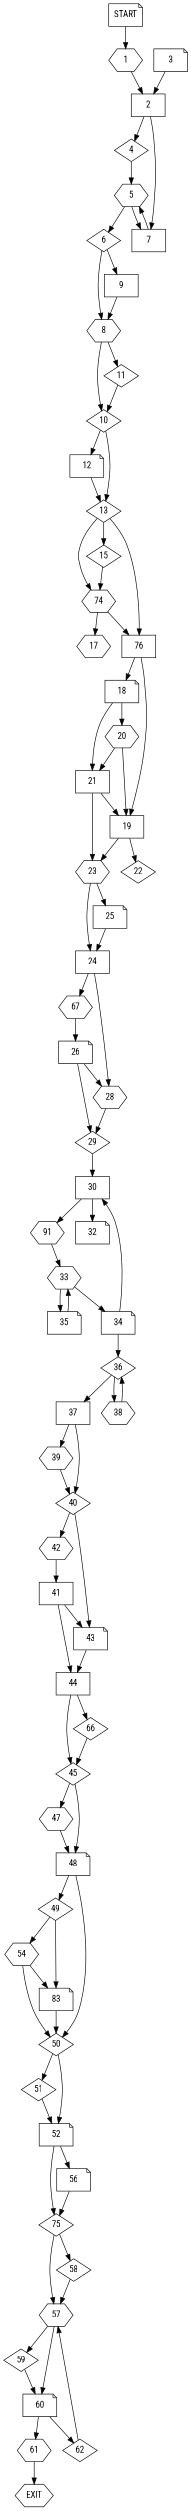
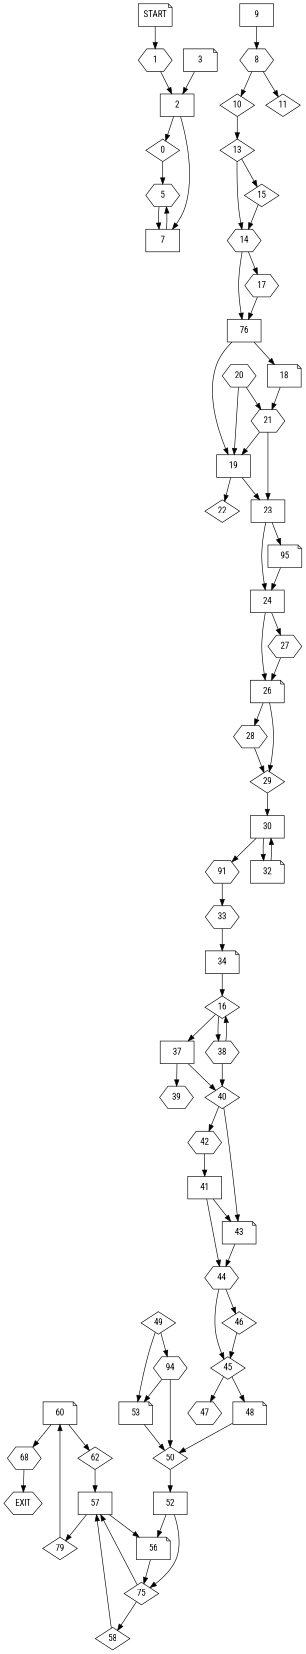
node "4": label "4" -> "0"
node "6": removed
edge "11" -> "10": removed
node "12": removed
edge "13" -> "76": now "17" -> "76"
node "74": label "74" -> "14"
edge "18" -> "20": removed
node "21": shape box -> hexagon
node "23": shape hexagon -> box
node "25": label "25" -> "95"
node "67": label "67" -> "27"
edge "24" -> "28": now "24" -> "26"
edge "34" -> "30": now "32" -> "30"
node "35": removed
node "36": label "36" -> "16"
edge "39" -> "40": now "38" -> "40"
node "44": shape box -> hexagon
node "66": label "66" -> "46"
edge "47" -> "48": removed
edge "48" -> "49": removed
node "54": label "54" -> "94"
node "83": label "83" -> "53"
node "51": removed
node "52": shape note -> box
node "57": shape hexagon -> box
edge "57" -> "60": now "57" -> "56"
node "59": label "59" -> "79"
node "61": label "61" -> "68"
